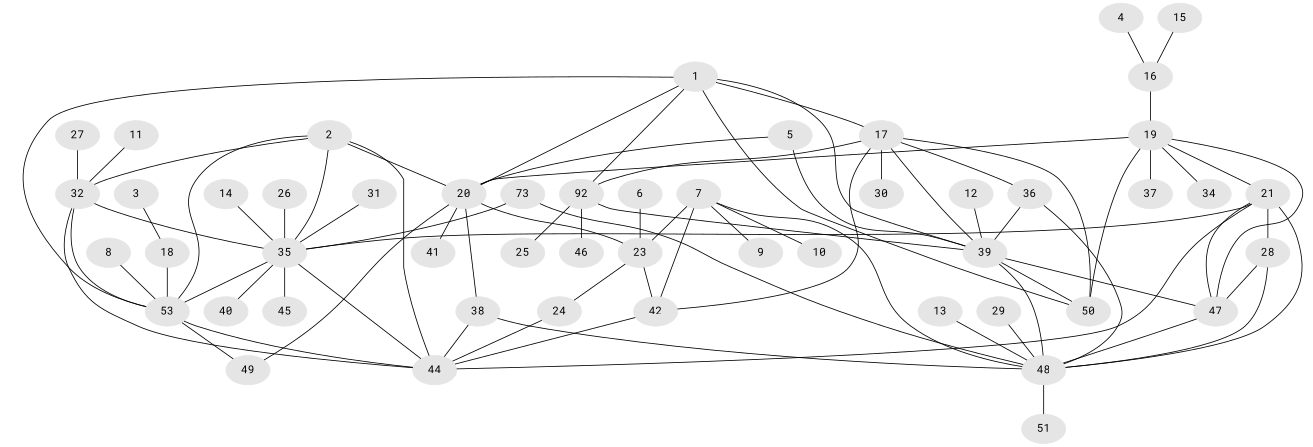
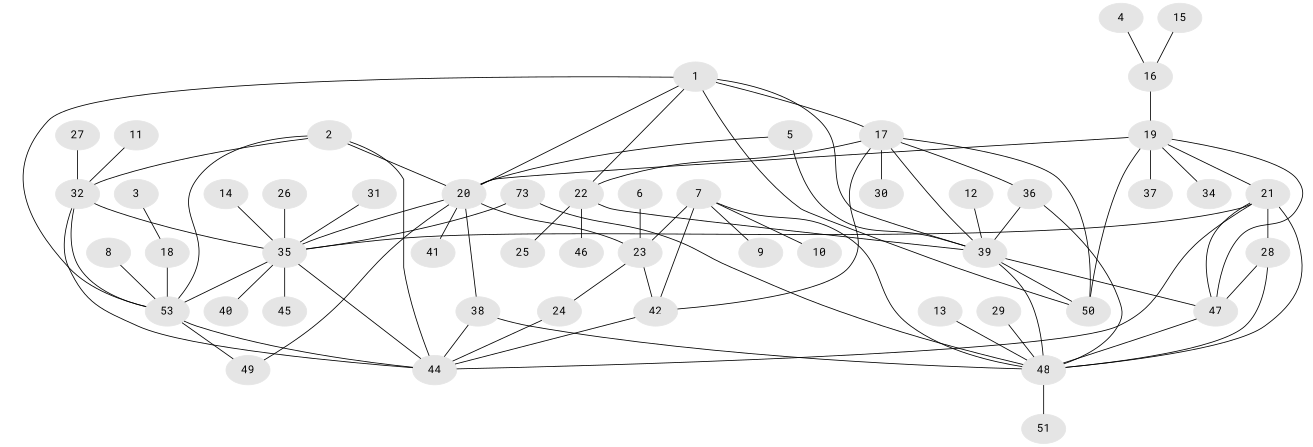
node "92": label "92" -> "22"
edge "2" -- "35": now "20" -- "35"
